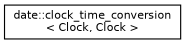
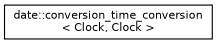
node "date::clock_time_conversion < Clock, Clock >": label "date::clock_time_conversion < Clock, Clock >" -> "date::conversion_time_conversion < Clock, Clock >"
